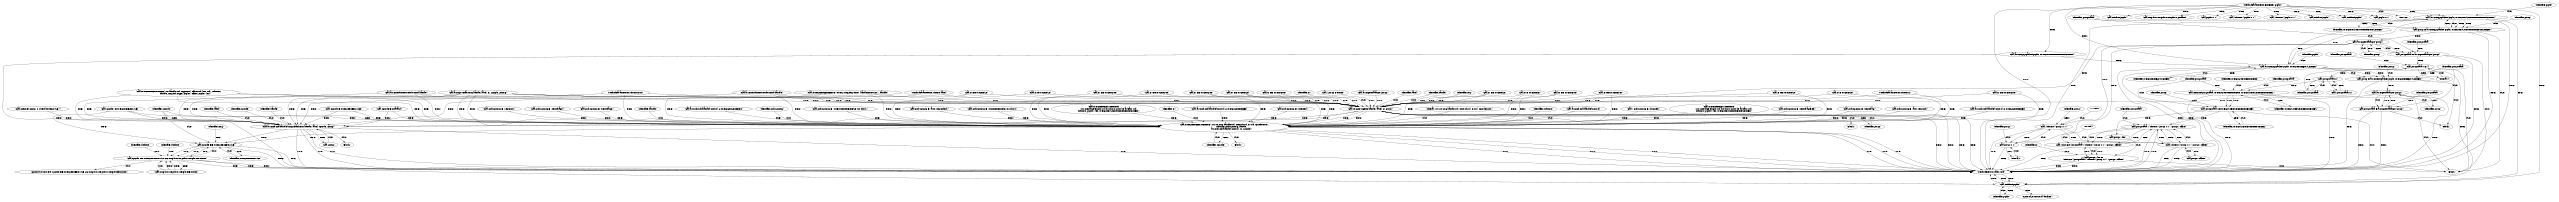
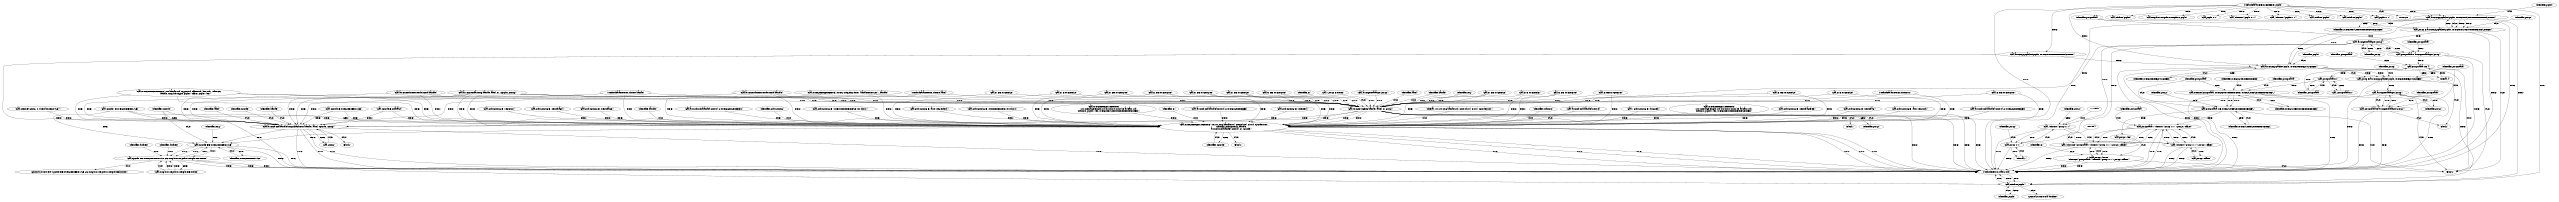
node "(Call,msg.browse.p_browse_pkt = p_offset)": label "(Call,msg.browse.p_browse_pkt = p_offset)" -> "(Call,msg.browse.p_browse_pkt = p_pkt)"
edge "(Literal,4)" -> "(Call,p_rsp_data += 4)": label "AST: " -> "DDG: "
node "(Call,p_rsp = avrc_next_packet(p_pkt, AVRC_OP_REJ_MSG_LEN))": label "(Call,p_rsp = avrc_next_packet(p_pkt, AVRC_OP_REJ_MSG_LEN))" -> "(Call,p_rsp = avrc_copy_packet(p_pkt, AVRC_OP_REJ_MSG_LEN))"
node "(MethodParameterIn,uint8_t must)": label "(MethodParameterIn,uint8_t must)" -> "(MethodParameterIn,uint8_t handle)"
